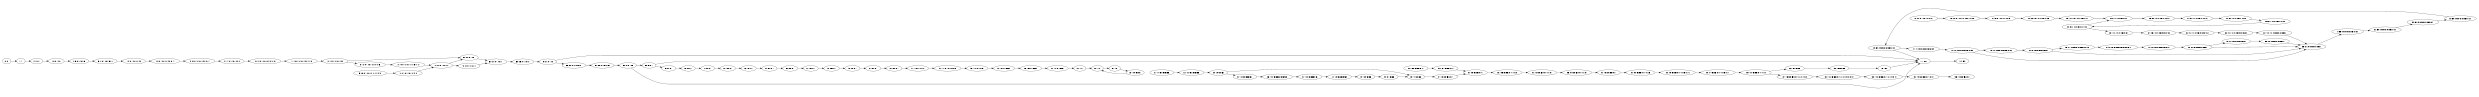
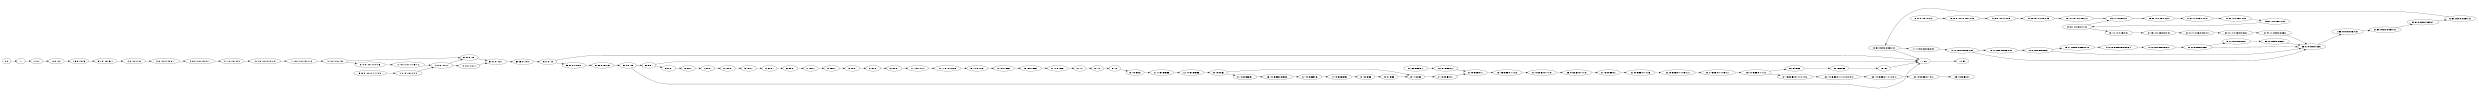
node "34, 167: 6 7 29 30 33 34 35 36": label "34, 167: 6 7 29 30 33 34 35 36" -> "34, 197: 6 7 29 30 33 34 35 36"
edge "80, 120: 52 53" -> "78, 118:": now "80, 120: 52 53" -> "81, 121: 52 53 54 55"
